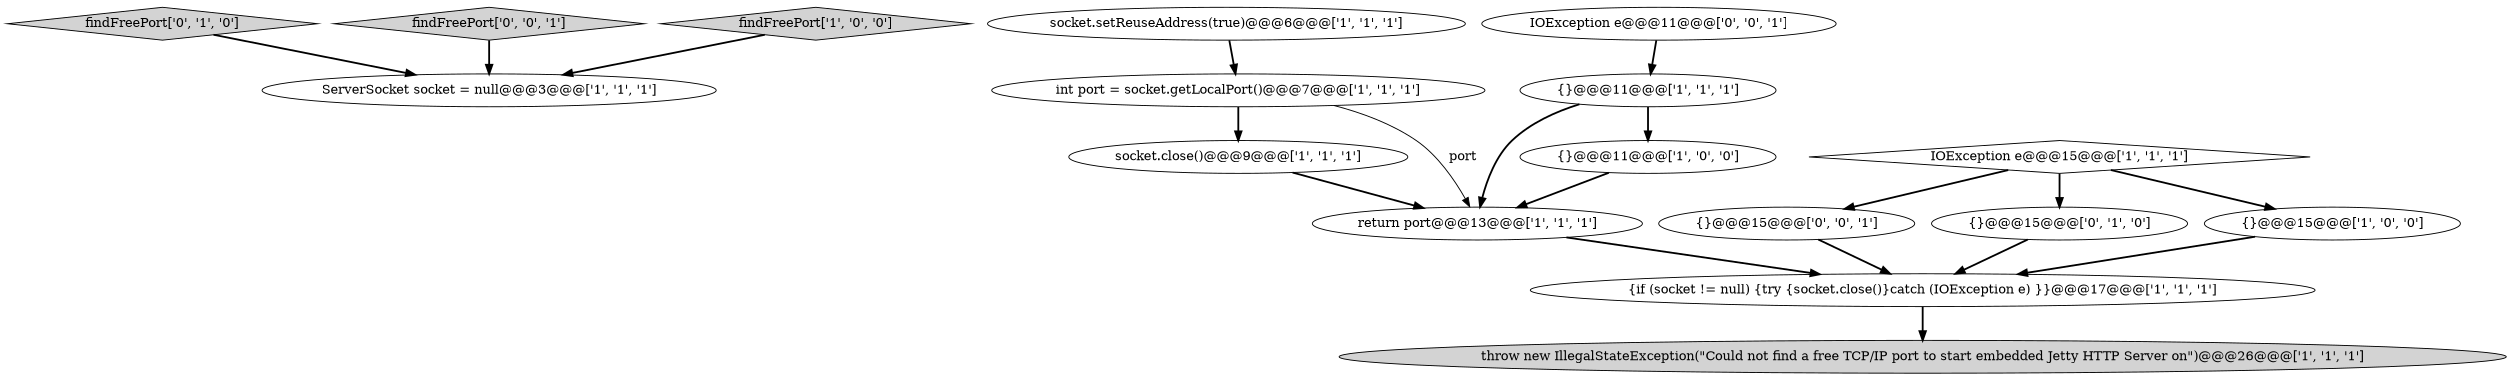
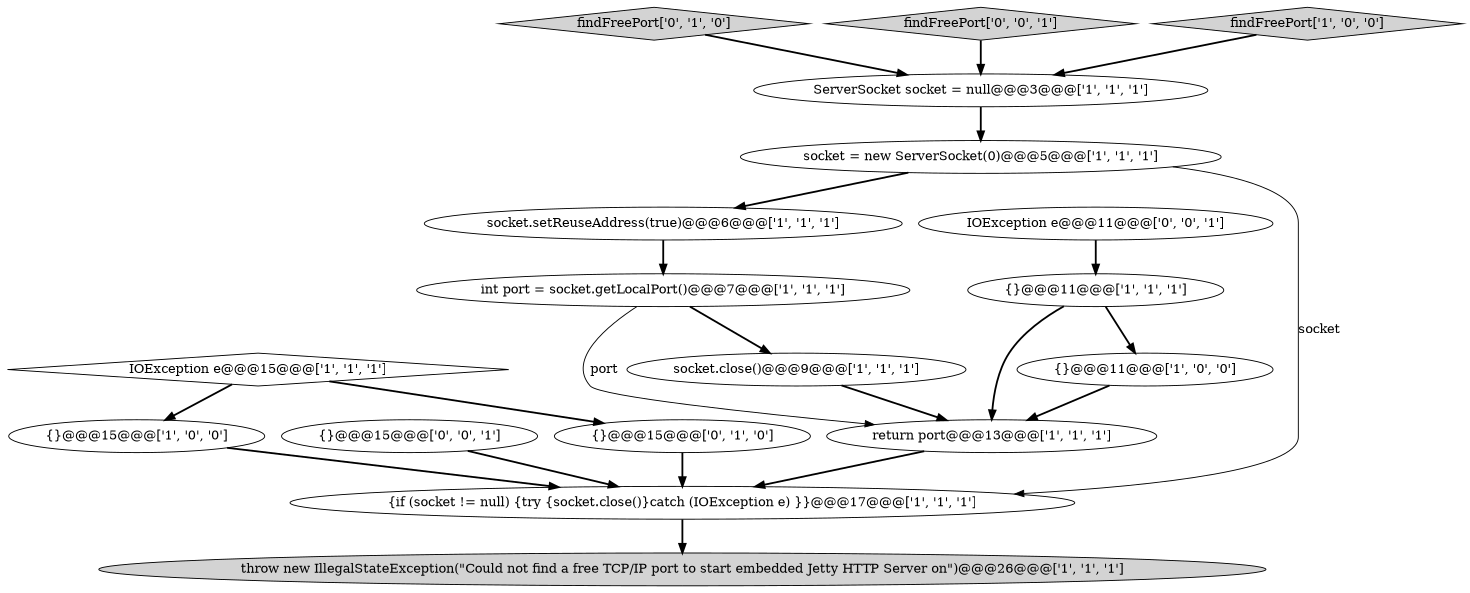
node "socket = new ServerSocket(0)@@@5@@@['1', '1', '1']": added
edge "IOException e@@@15@@@['1', '1', '1']" -> "{}@@@15@@@['0', '0', '1']": removed
